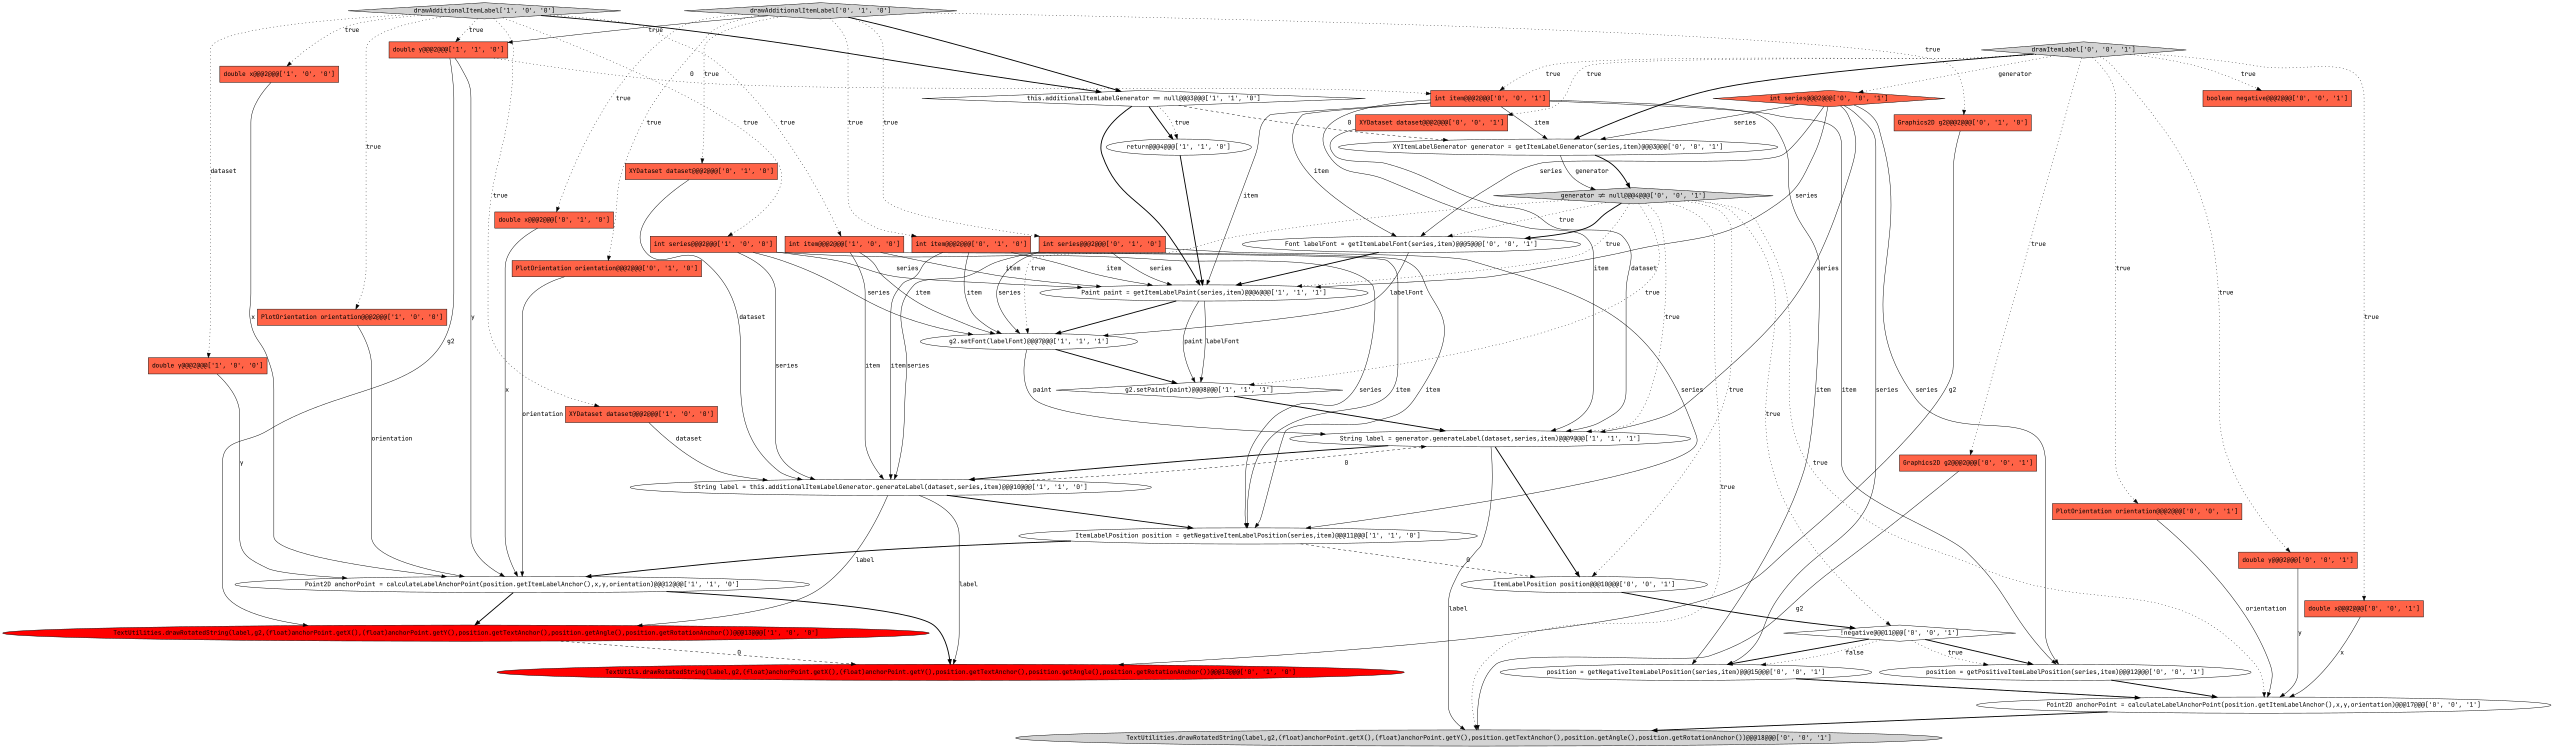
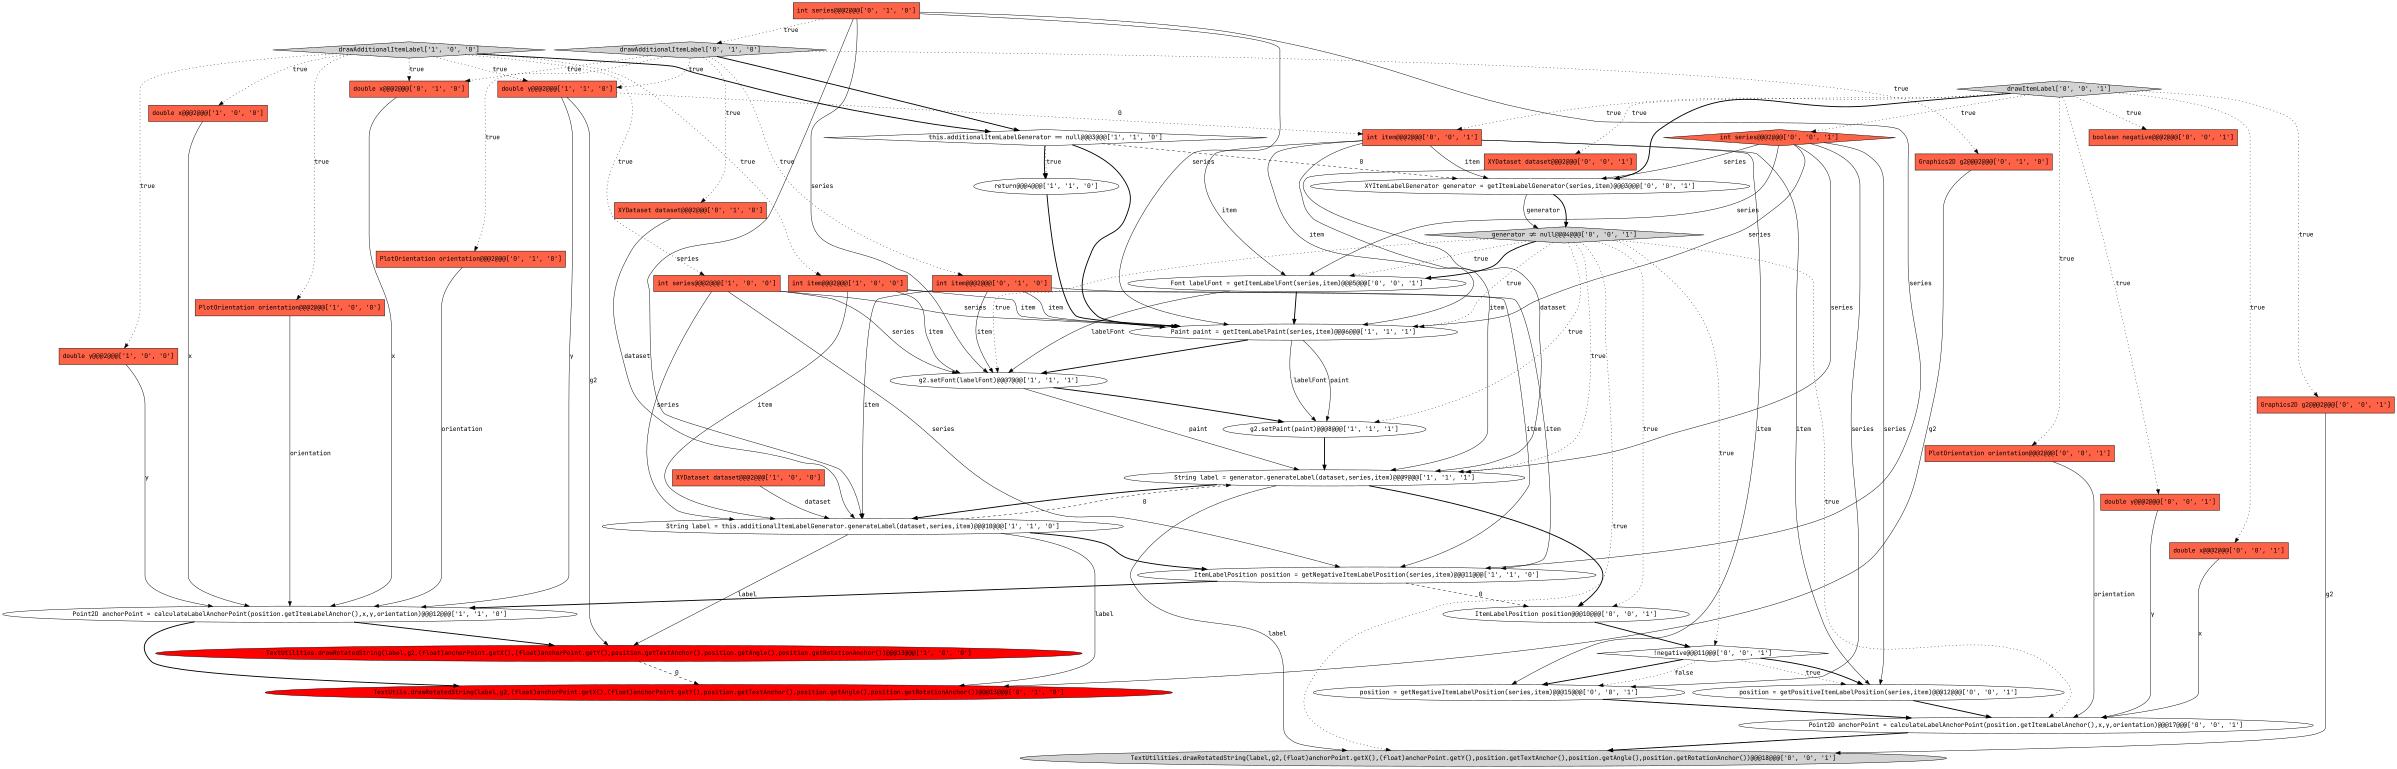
edge "drawAdditionalItemLabel['0', '1', '0']" -> "double y@@@2@@@['1', '1', '0']": style solid -> dotted
edge "drawItemLabel['0', '0', '1']" -> "int series@@@2@@@['0', '0', '1']": label "generator" -> "true"
edge "drawAdditionalItemLabel['1', '0', '0']" -> "double y@@@2@@@['1', '0', '0']": label "dataset" -> "true"
edge "drawAdditionalItemLabel['0', '1', '0']" -> "int series@@@2@@@['0', '1', '0']": reversed
edge "drawAdditionalItemLabel['1', '0', '0']" -> "XYDataset dataset@@@2@@@['1', '0', '0']": now "drawAdditionalItemLabel['1', '0', '0']" -> "double x@@@2@@@['0', '1', '0']"
node "g2.setPaint(paint)@@@8@@@['1', '1', '1']": shape diamond -> ellipse
